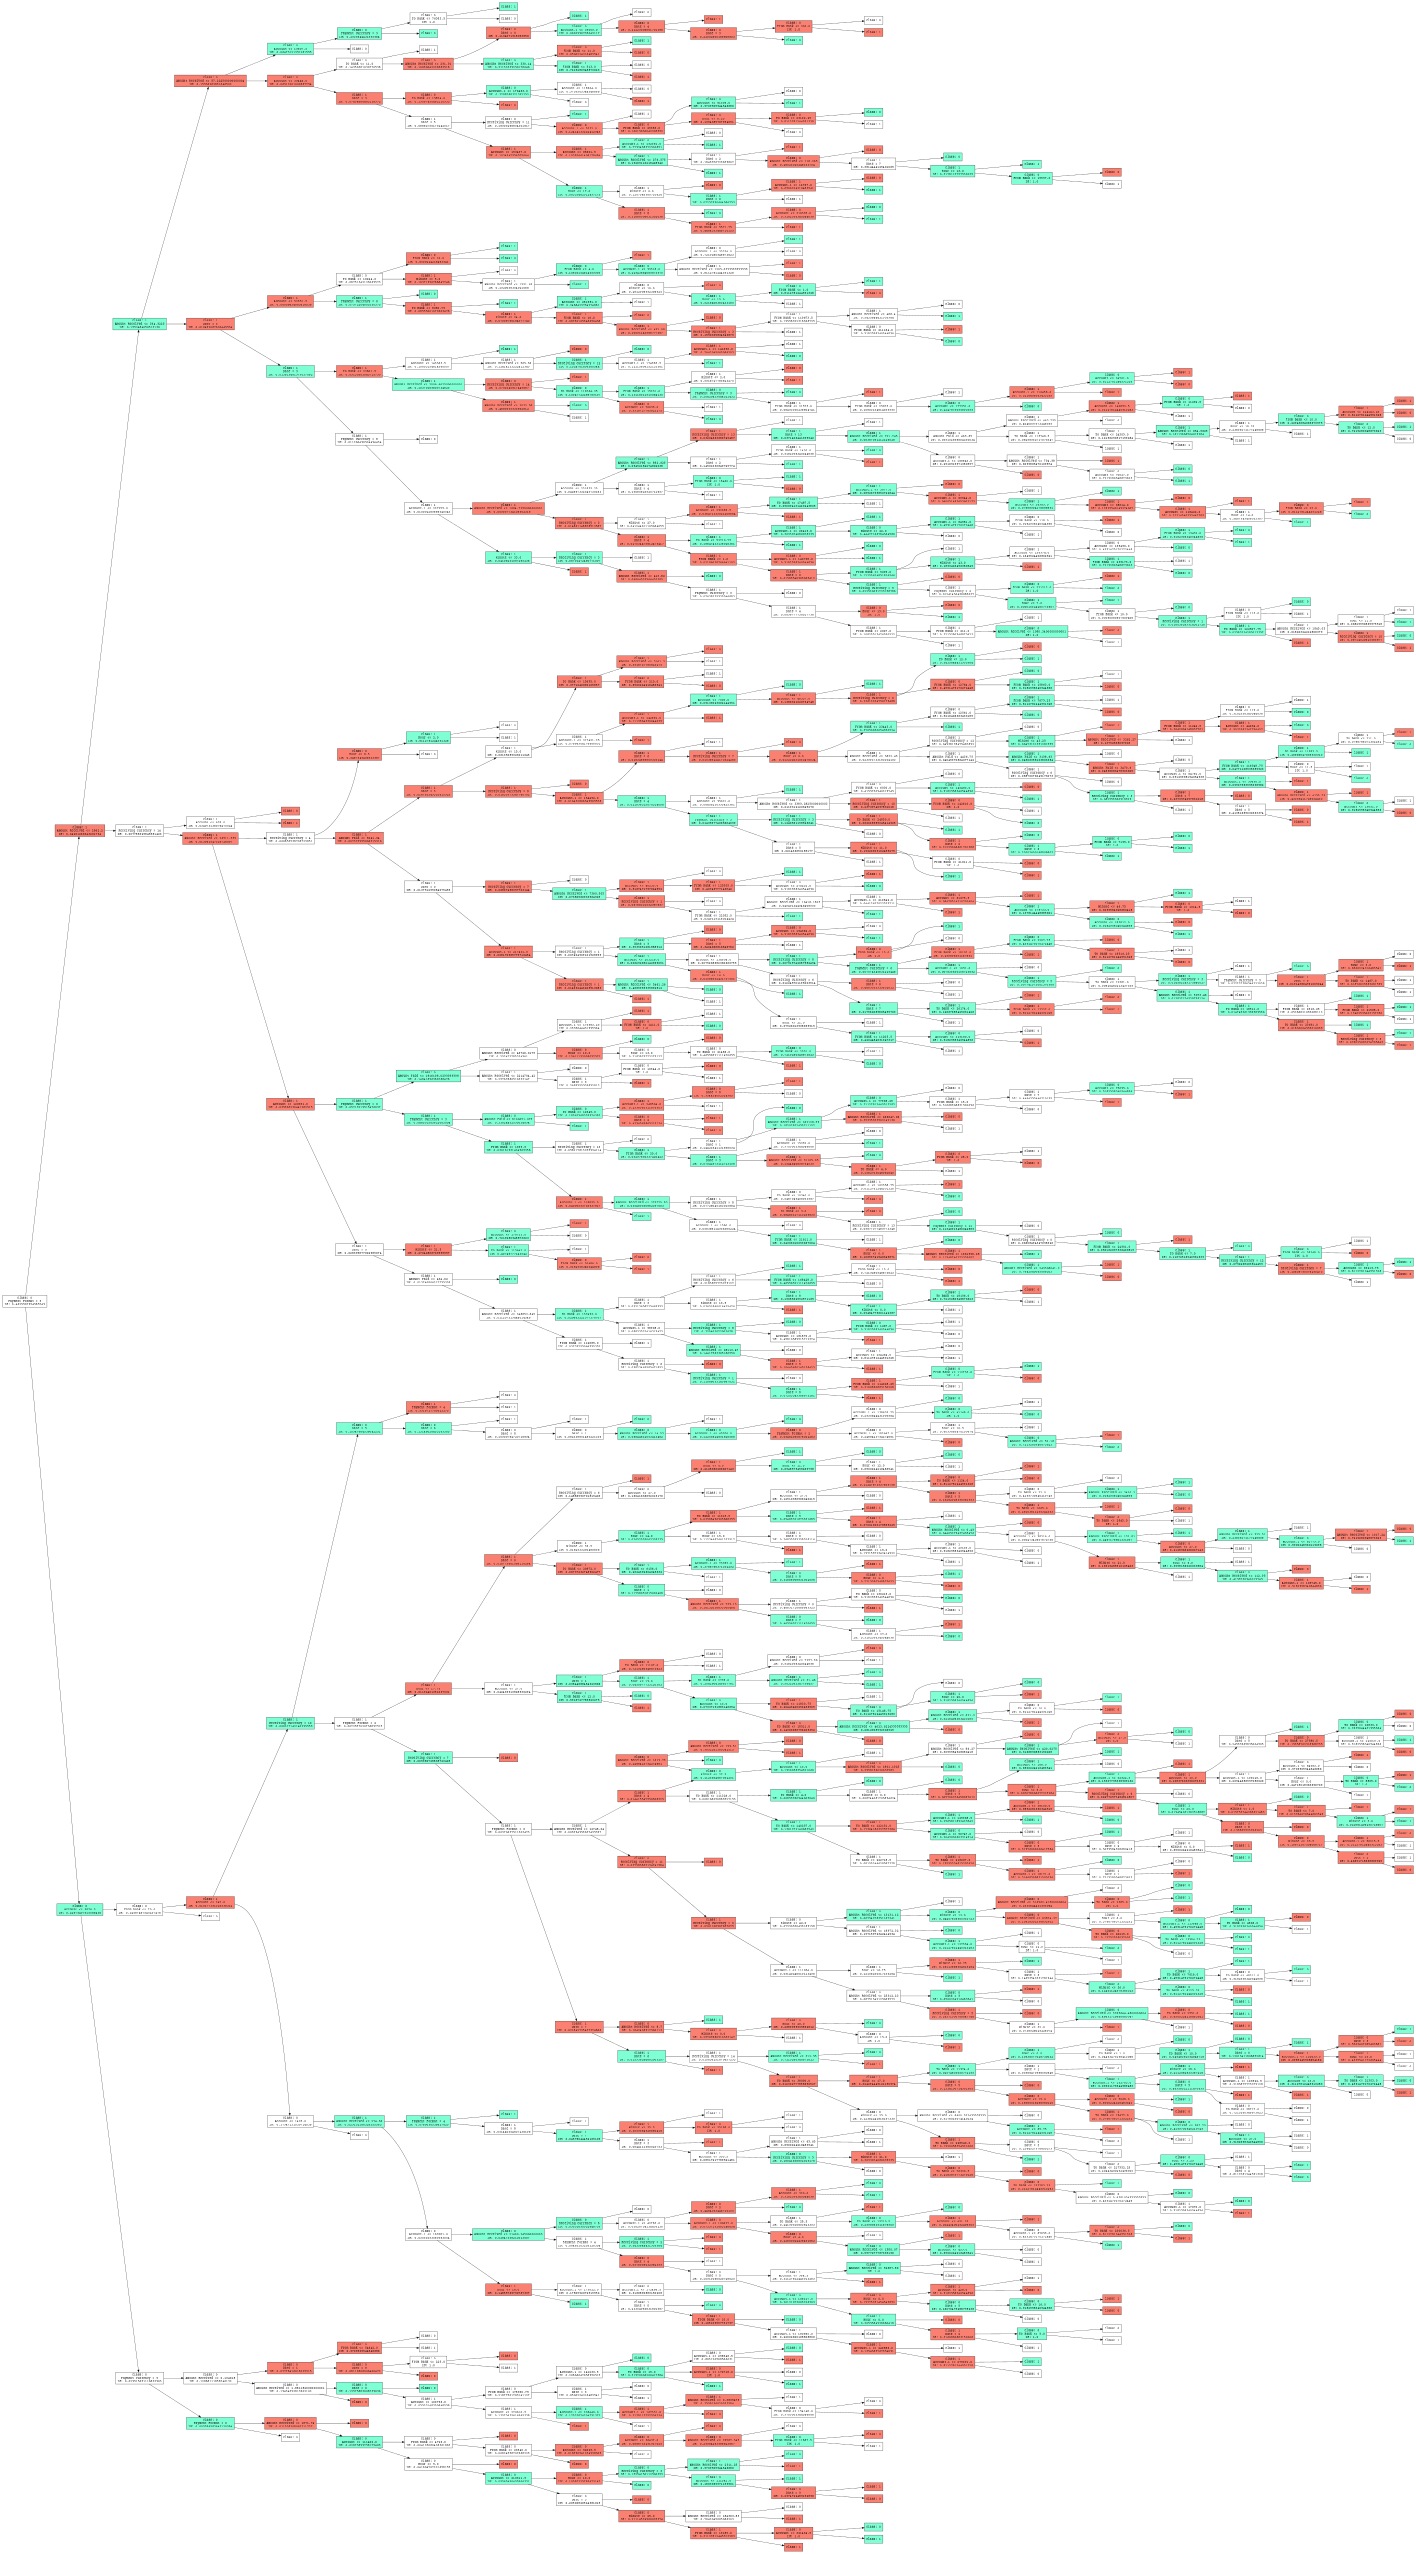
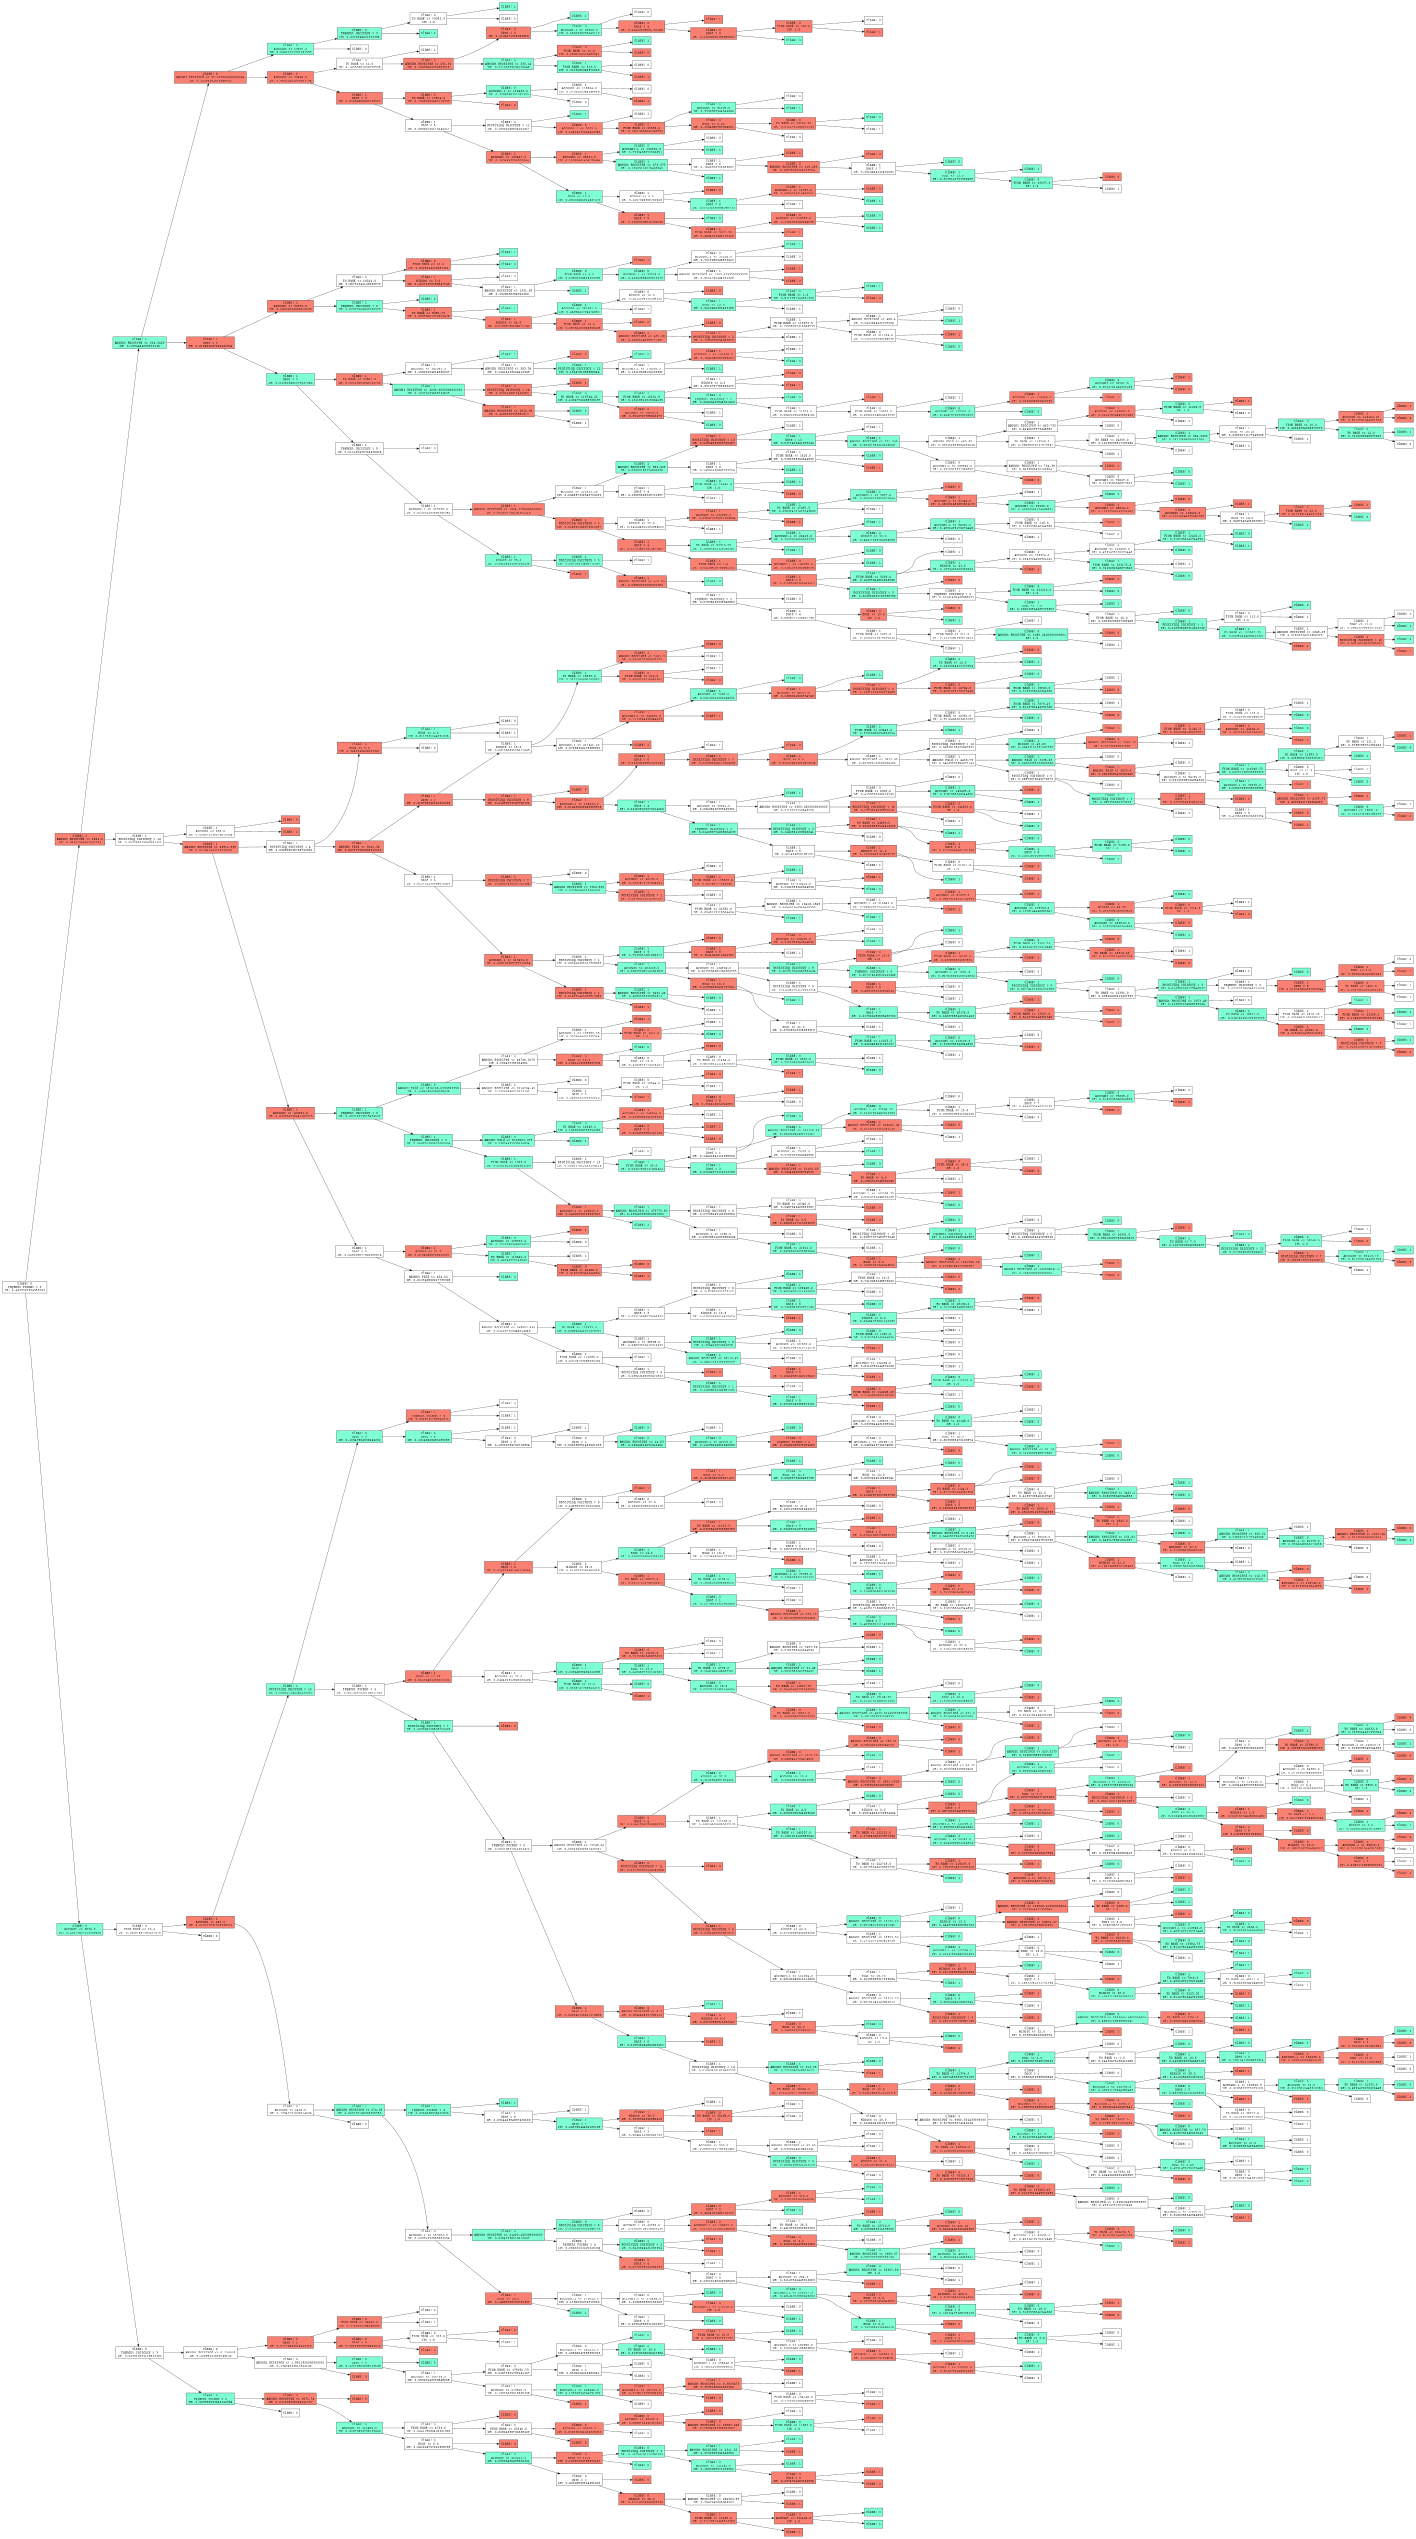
node "Class: 1 To Bank <= 15695.0 IG: 0.3771240690105857": fillcolor salmon -> aquamarine
edge "Class: 1 Date = 0 IG: 0.016775681066118264" -> "Class: 1 To Bank <= 20872.0 IG: 0.06737232748902477": now "Class: 1 Minute <= 39.5 IG: 0.0162933250480658" -> "Class: 1 To Bank <= 20872.0 IG: 0.06737232748902477"
edge "Class: 0 Amount Received <= 1619.79 IG: 0.2488423794274881" -> "Class: 0 Minute <= 27.5 IG: 0.1125654687052251": reversed
edge "Class: 0 To Bank <= 15.0 IG: 0.31976006206417584" -> "Class: 0 Account.1 <= 172718.0 IG: 1.0": now "Class: 0 Account.1 <= 172466.5 IG: 0.3166890883150208" -> "Class: 0 Account.1 <= 172718.0 IG: 1.0"
